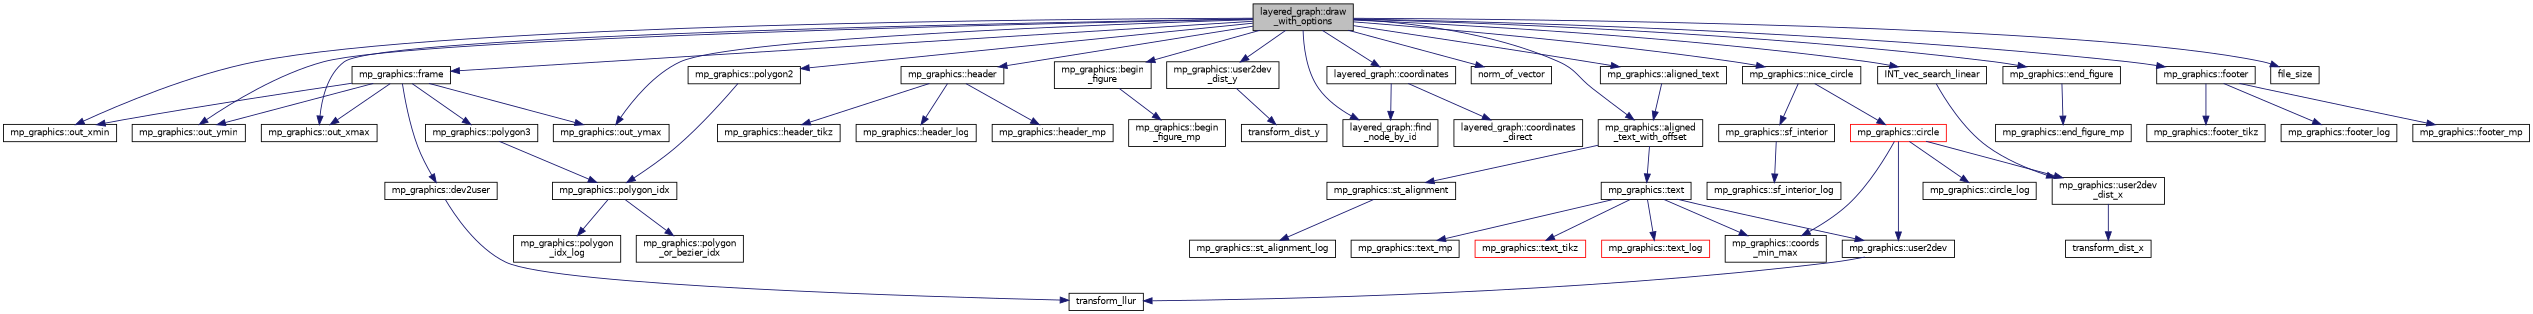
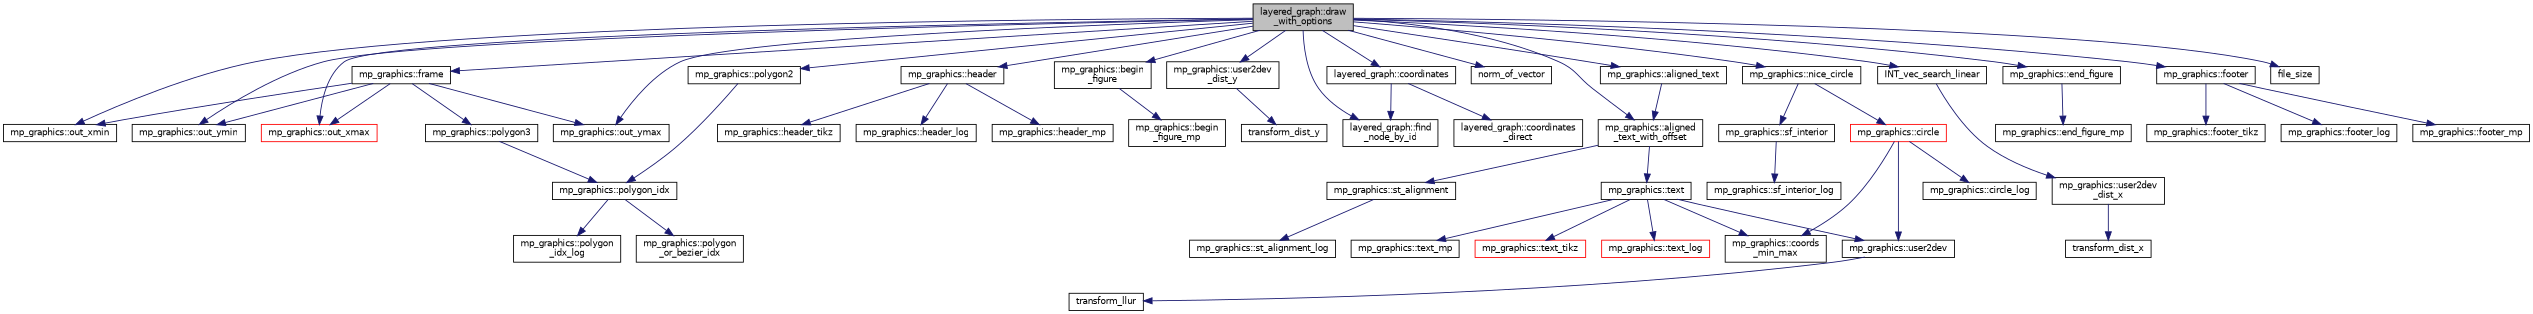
node "mp_graphics::out_xmax": color black -> red
edge "mp_graphics::circle" -> "mp_graphics::user2dev _dist_x": removed
node "mp_graphics::dev2user": removed
